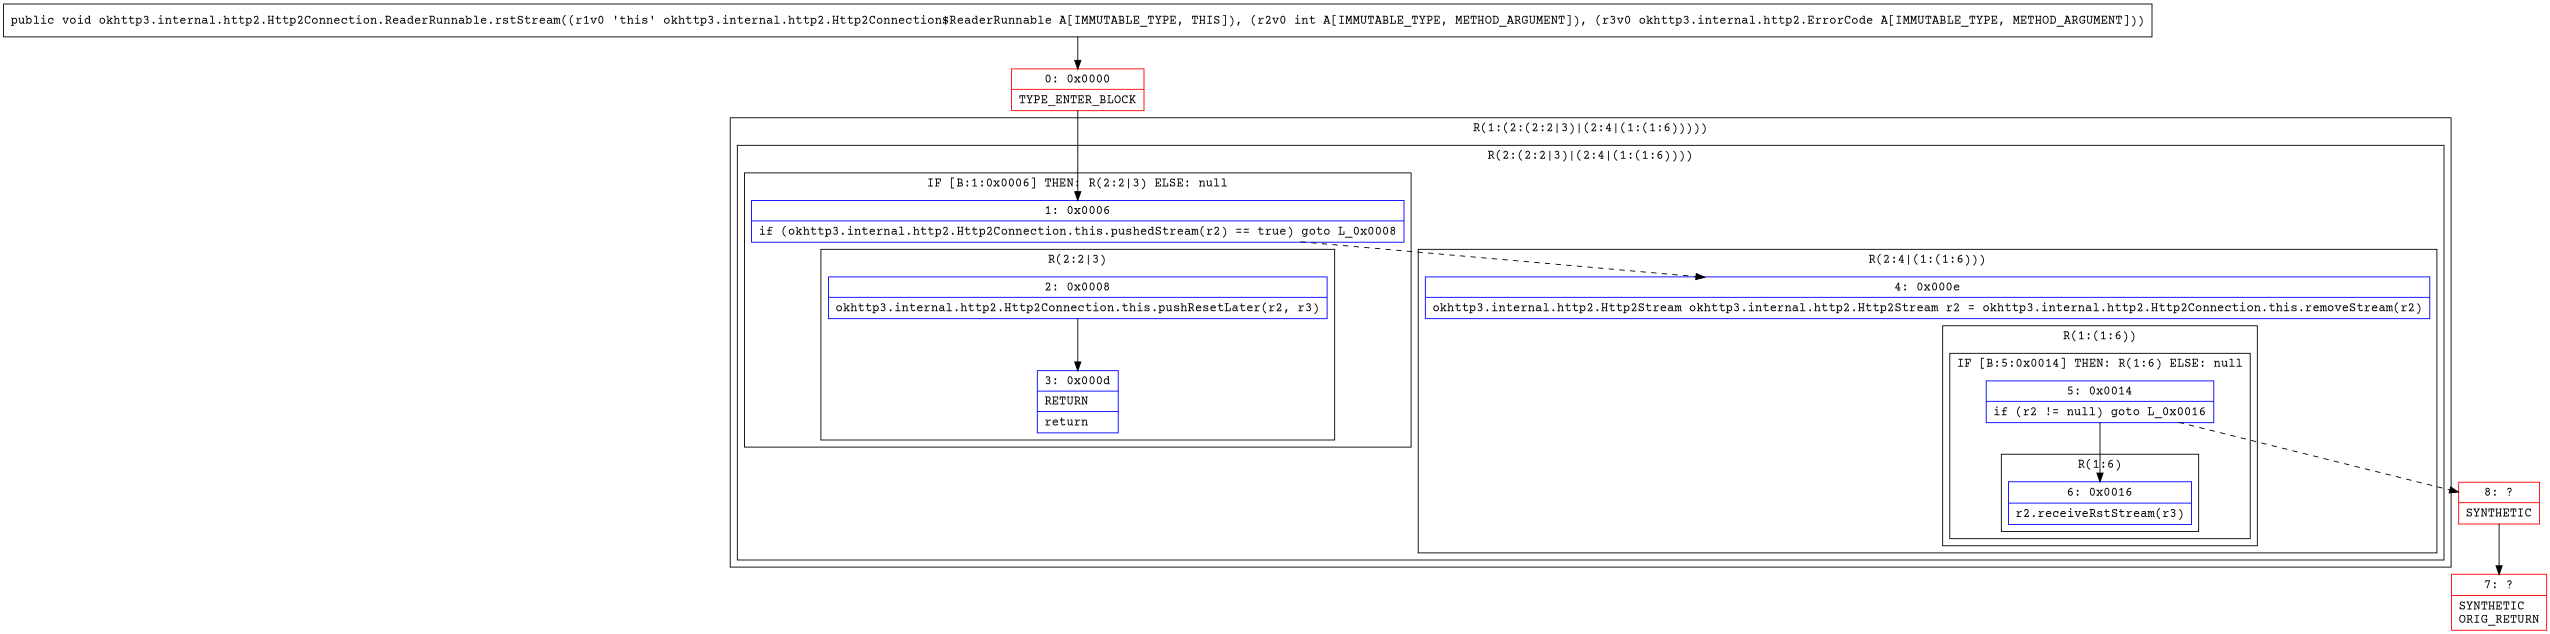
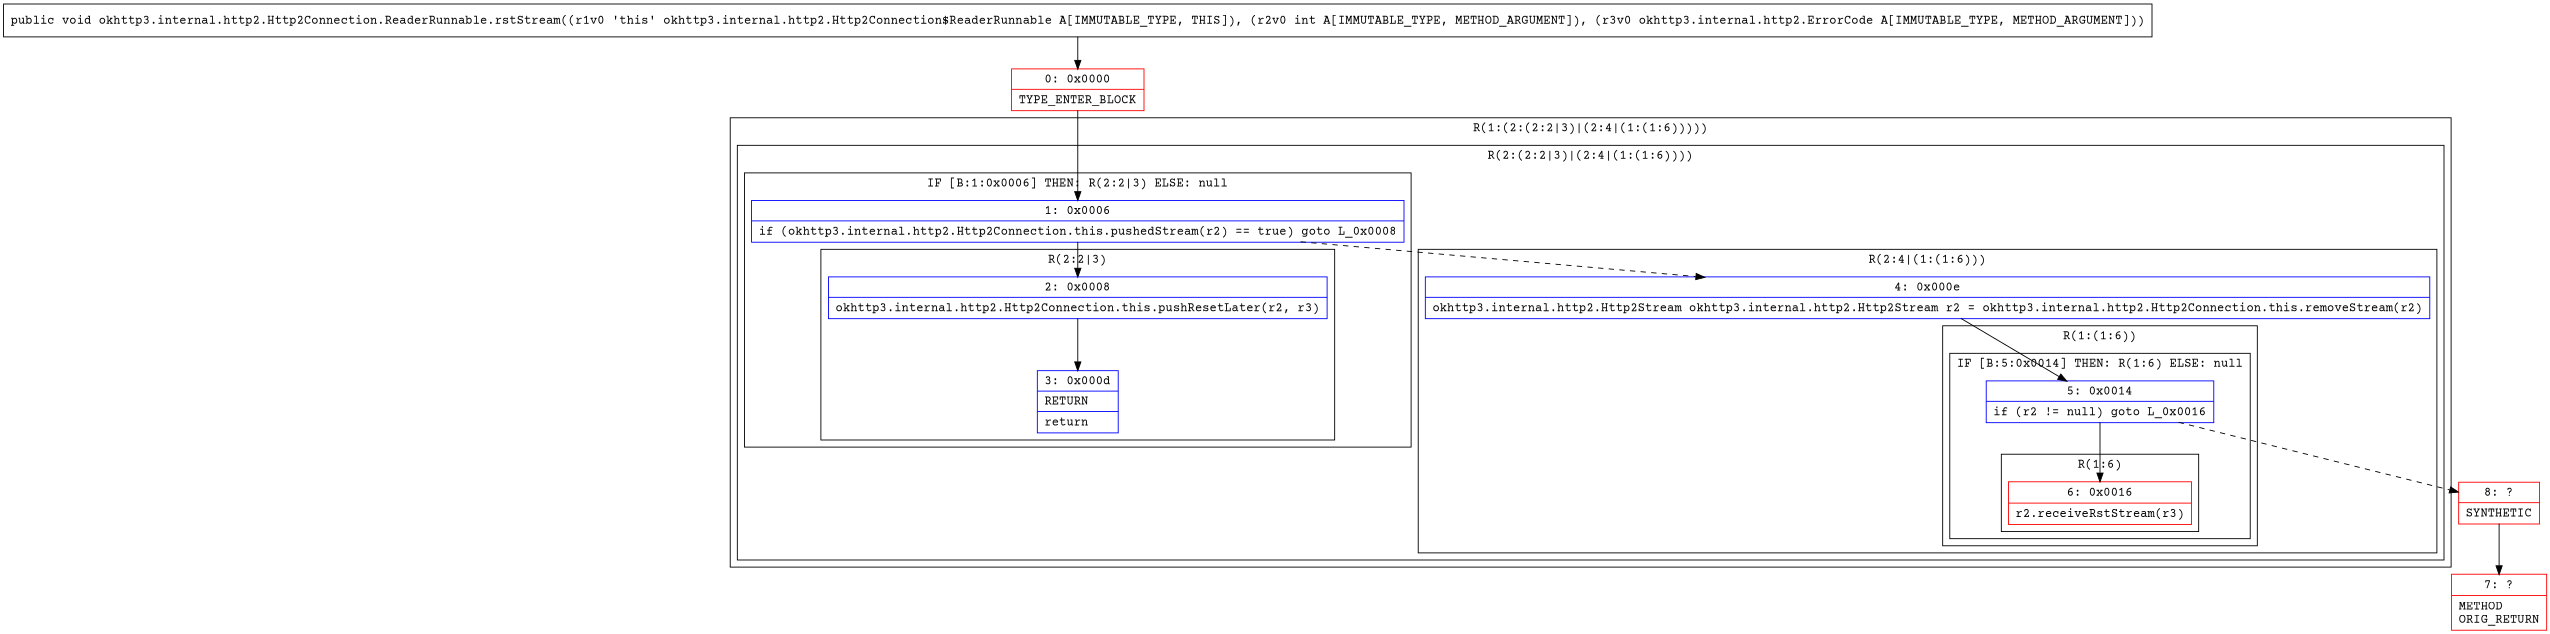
edge "1: 0x0006" -> "2: 0x0008": added
edge "4: 0x000e" -> "5: 0x0014": added
node "6: 0x0016": color blue -> red
node "7: ?": text "SYNTHETIC" -> "METHOD"
